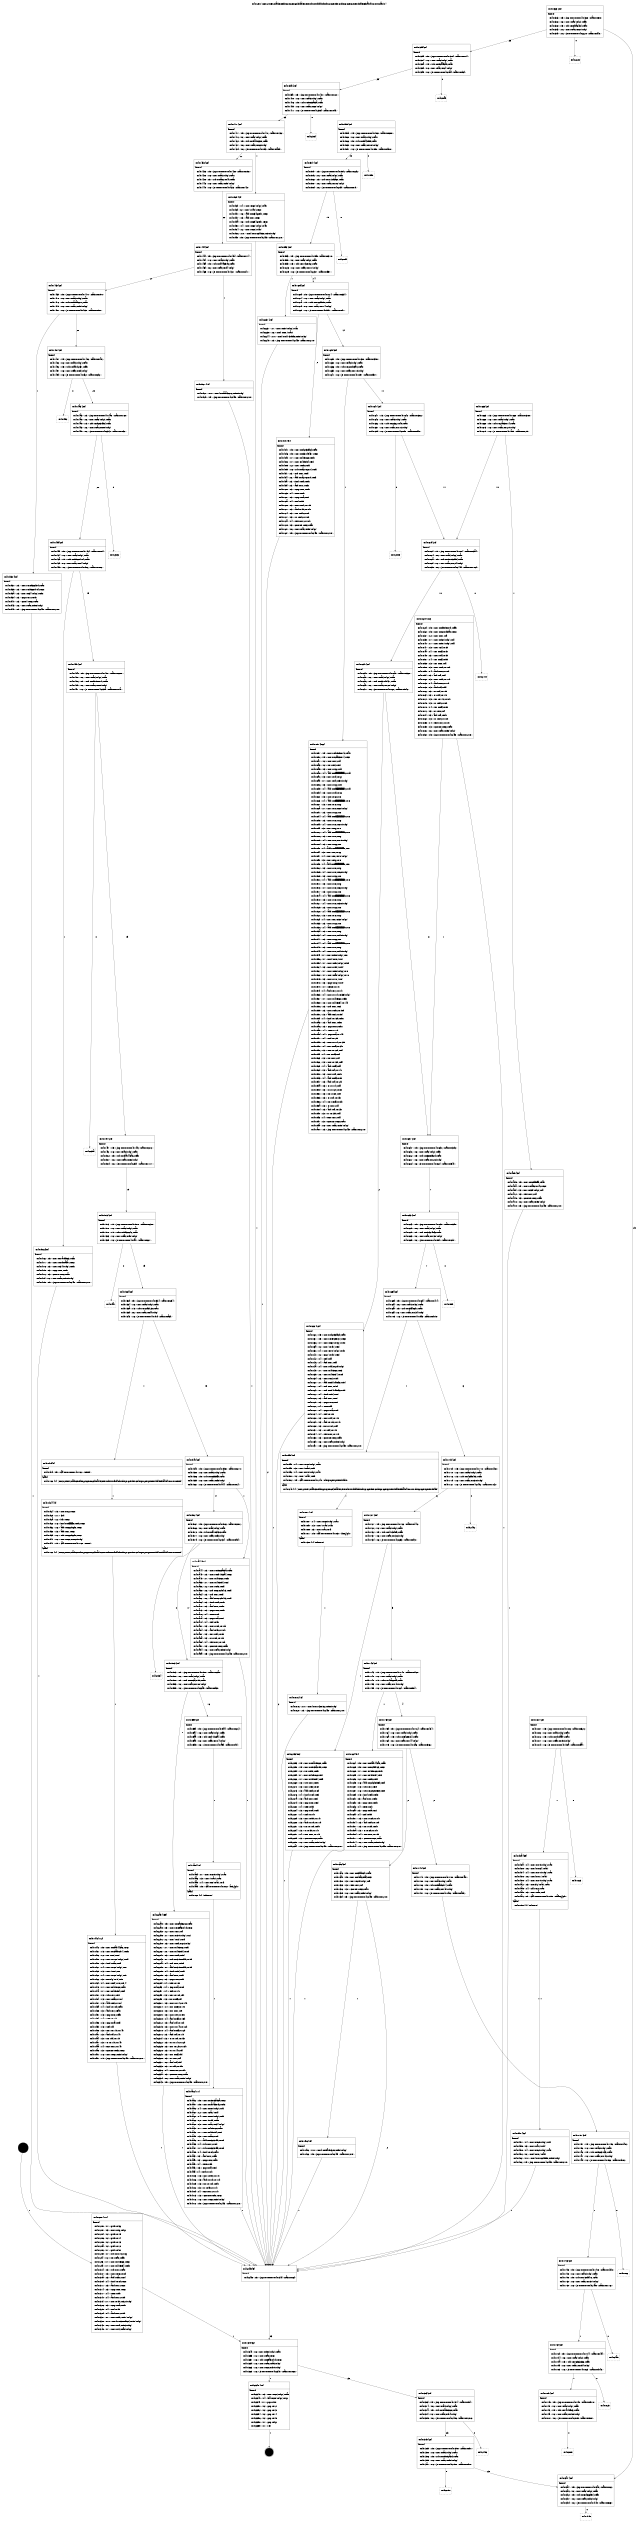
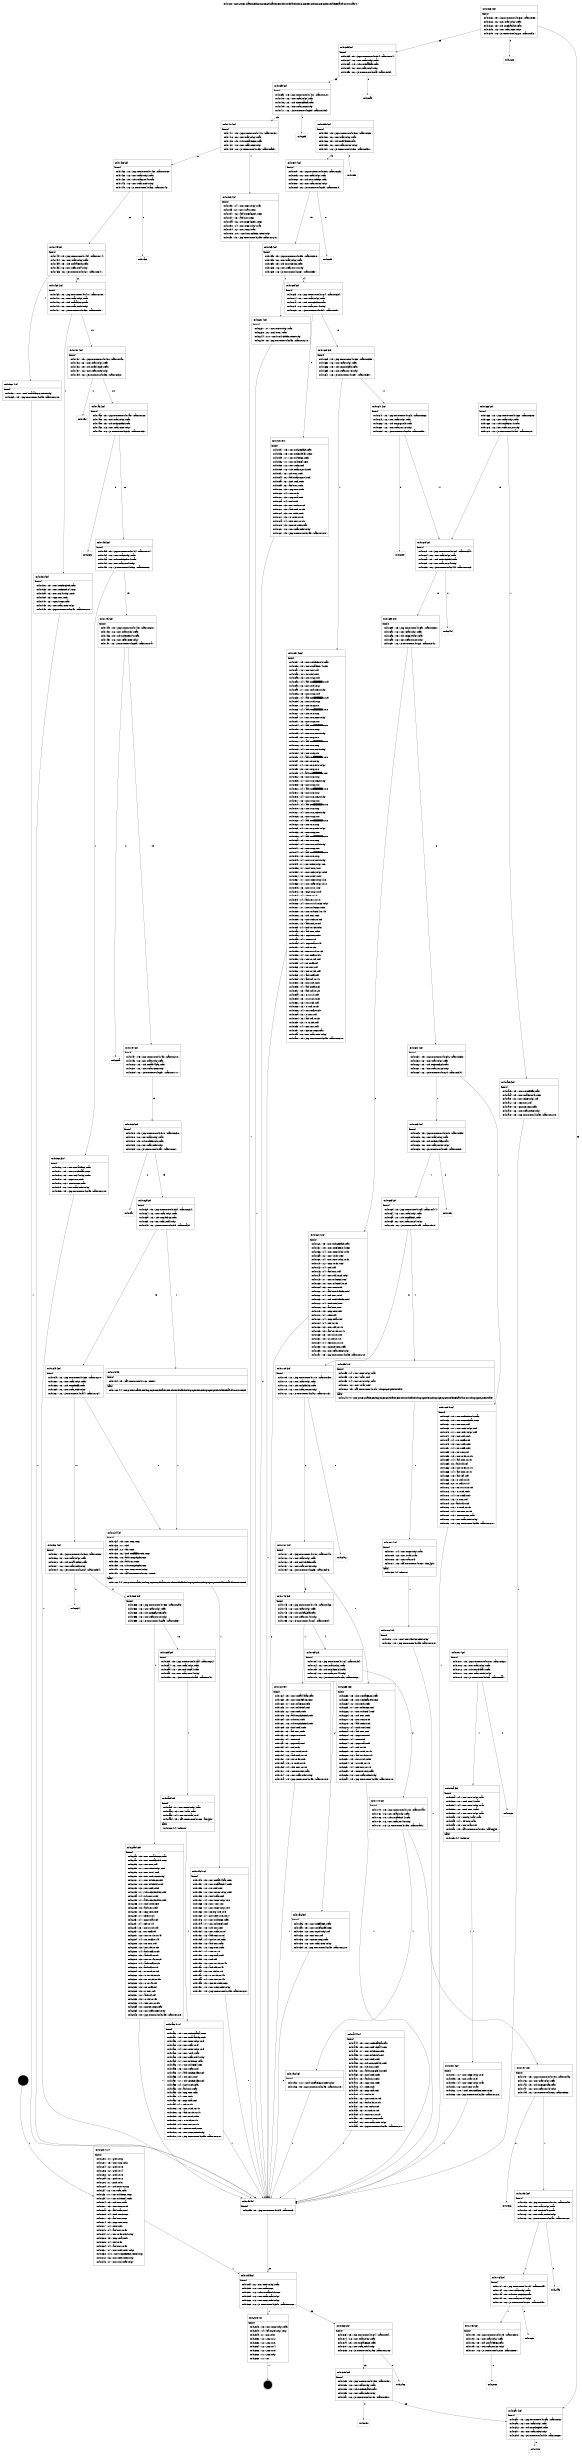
node "0x401a23": added
edge "0x40182d [106]" -> "0x4016b7 [28]": reversed
edge "0x40154b [28]" -> "0x401a44 [91]": now "0x40154b [28]" -> "0x401d24 [40]"
edge "0x401ca6 [30]" -> "0x401dbc [15]": now "0x40177b [28]" -> "0x401dbc [15]"
